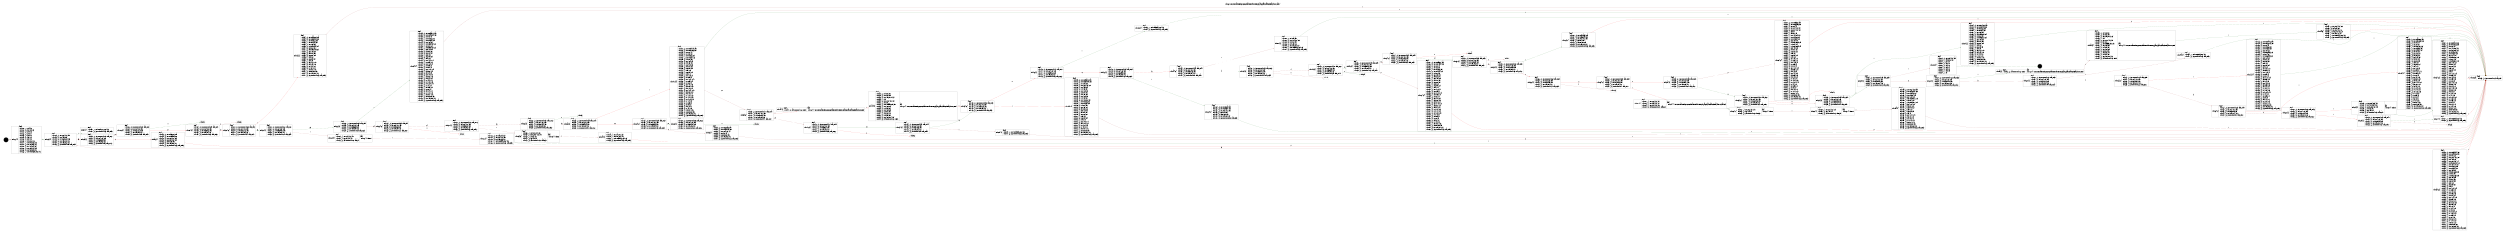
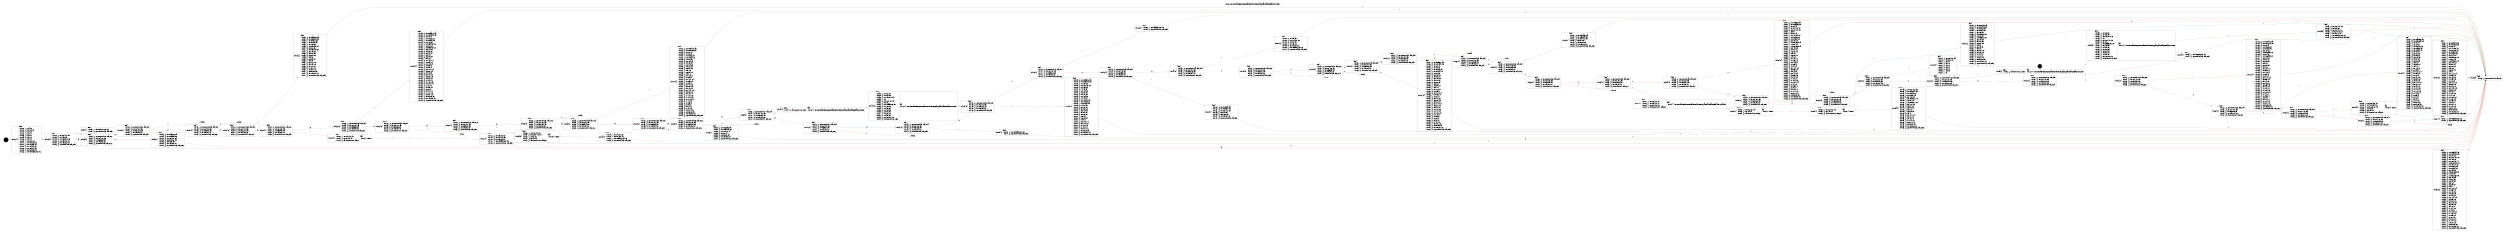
edge "0x4019c1 [134]" -> "0x4013fc [28]": now "0x4013e0 [28]" -> "0x4013fc [28]"
